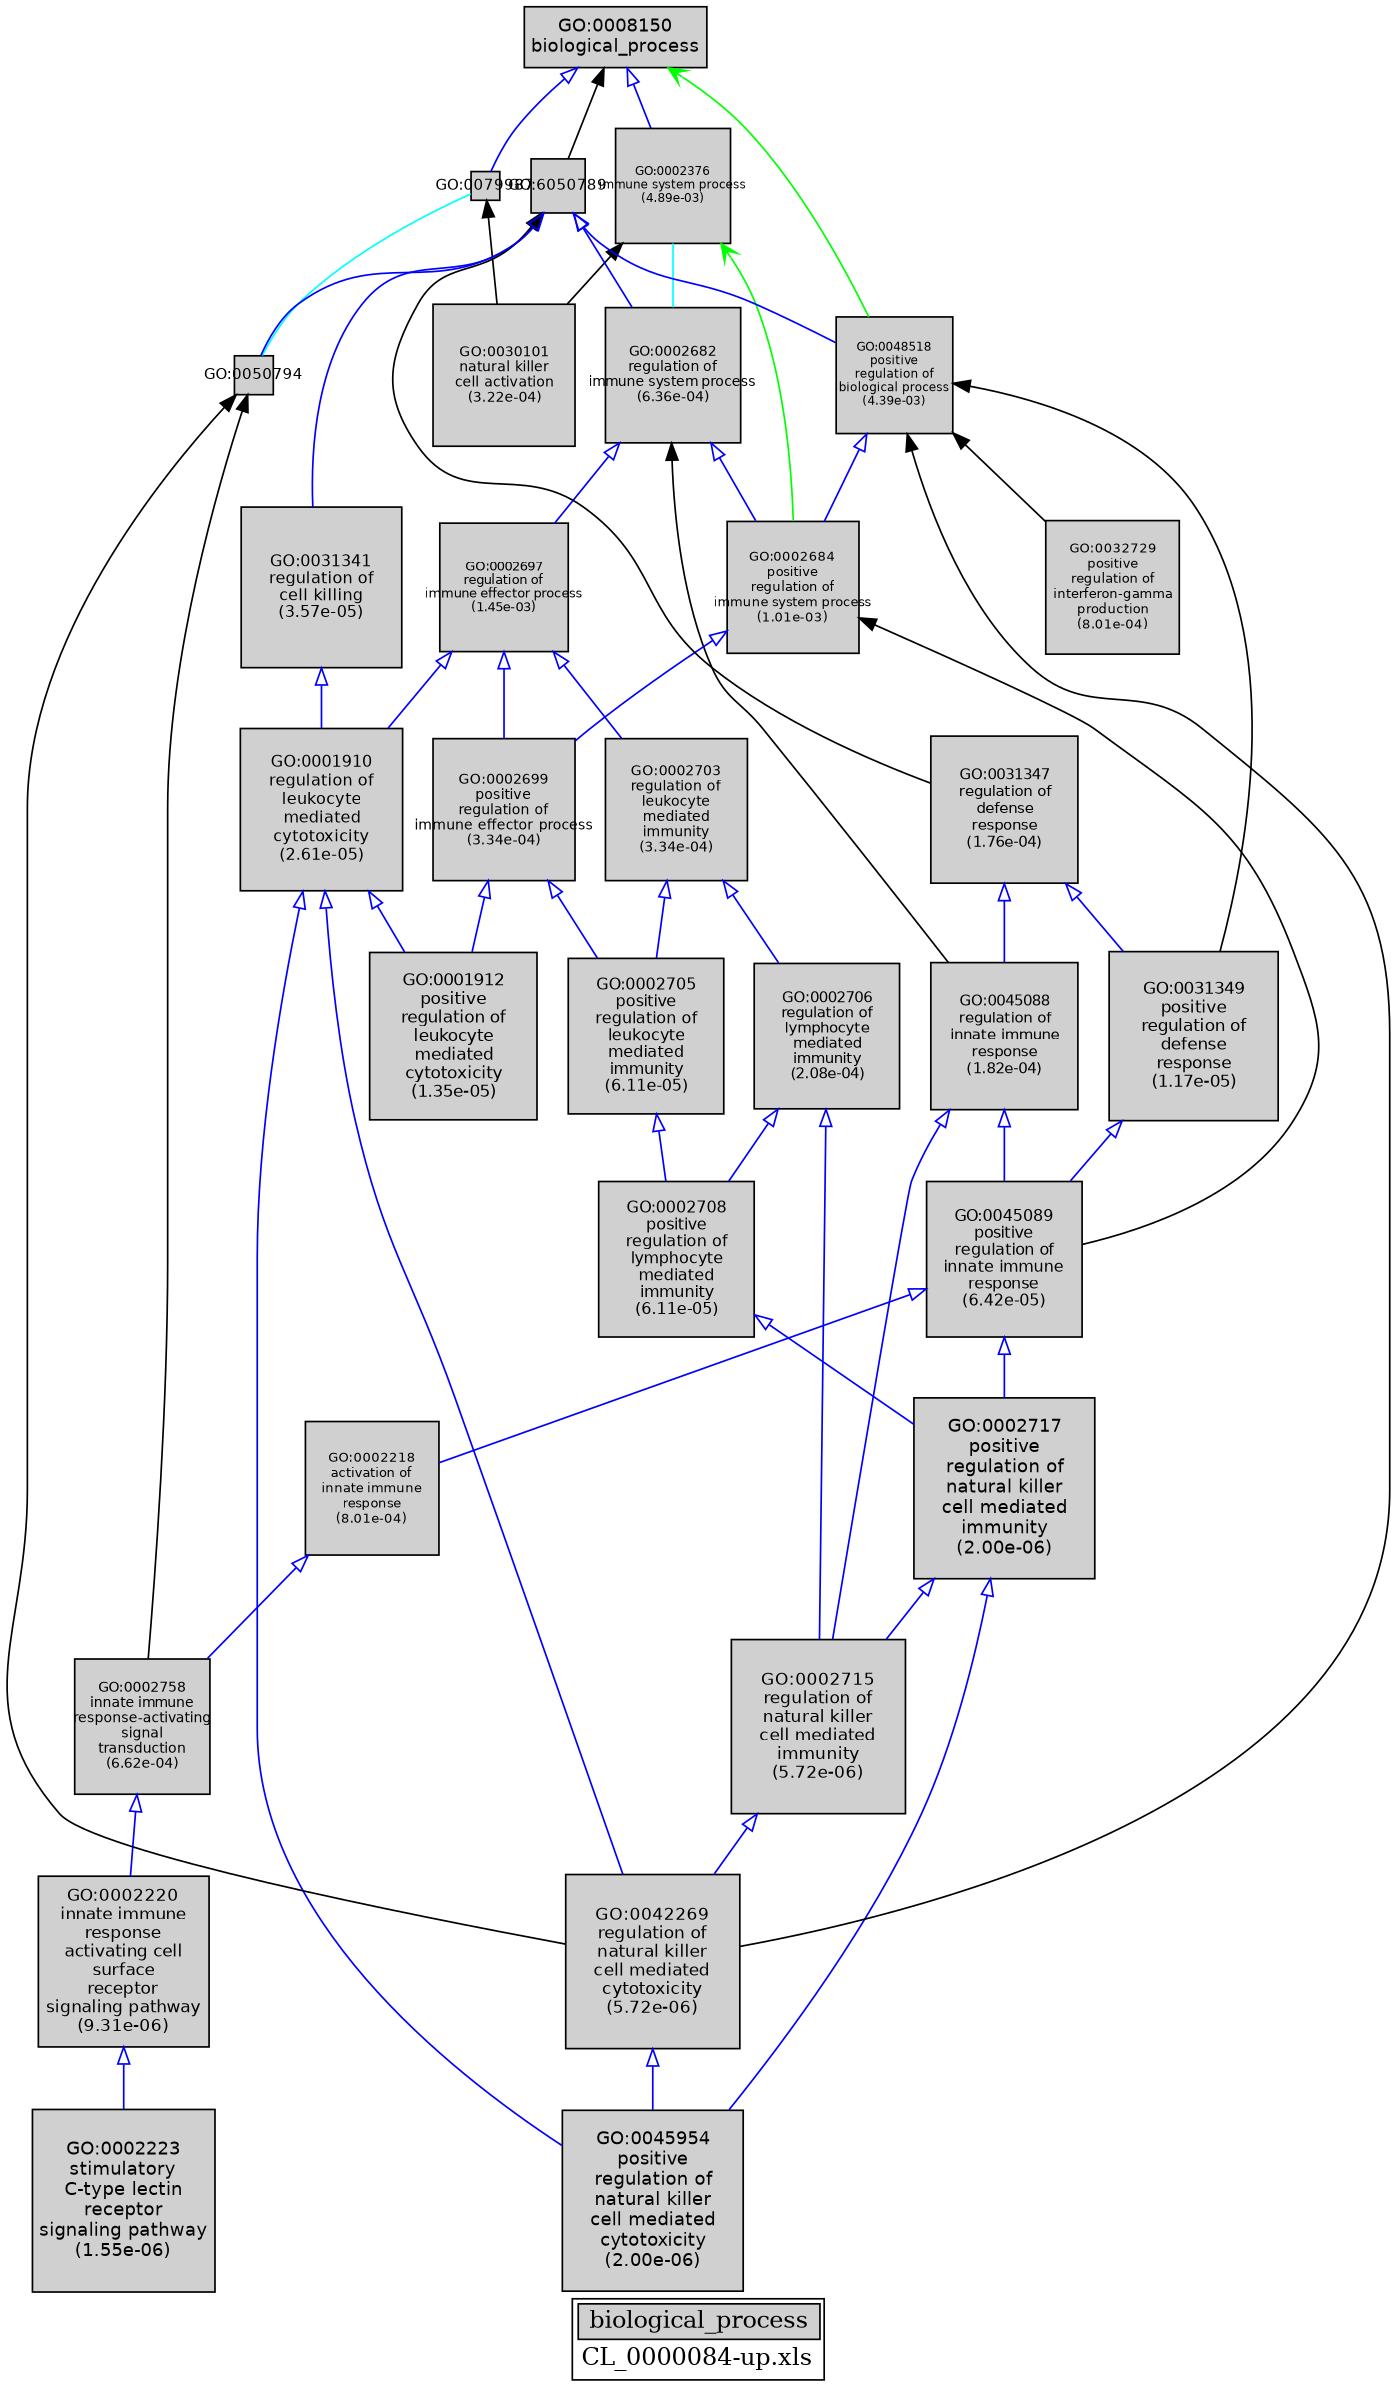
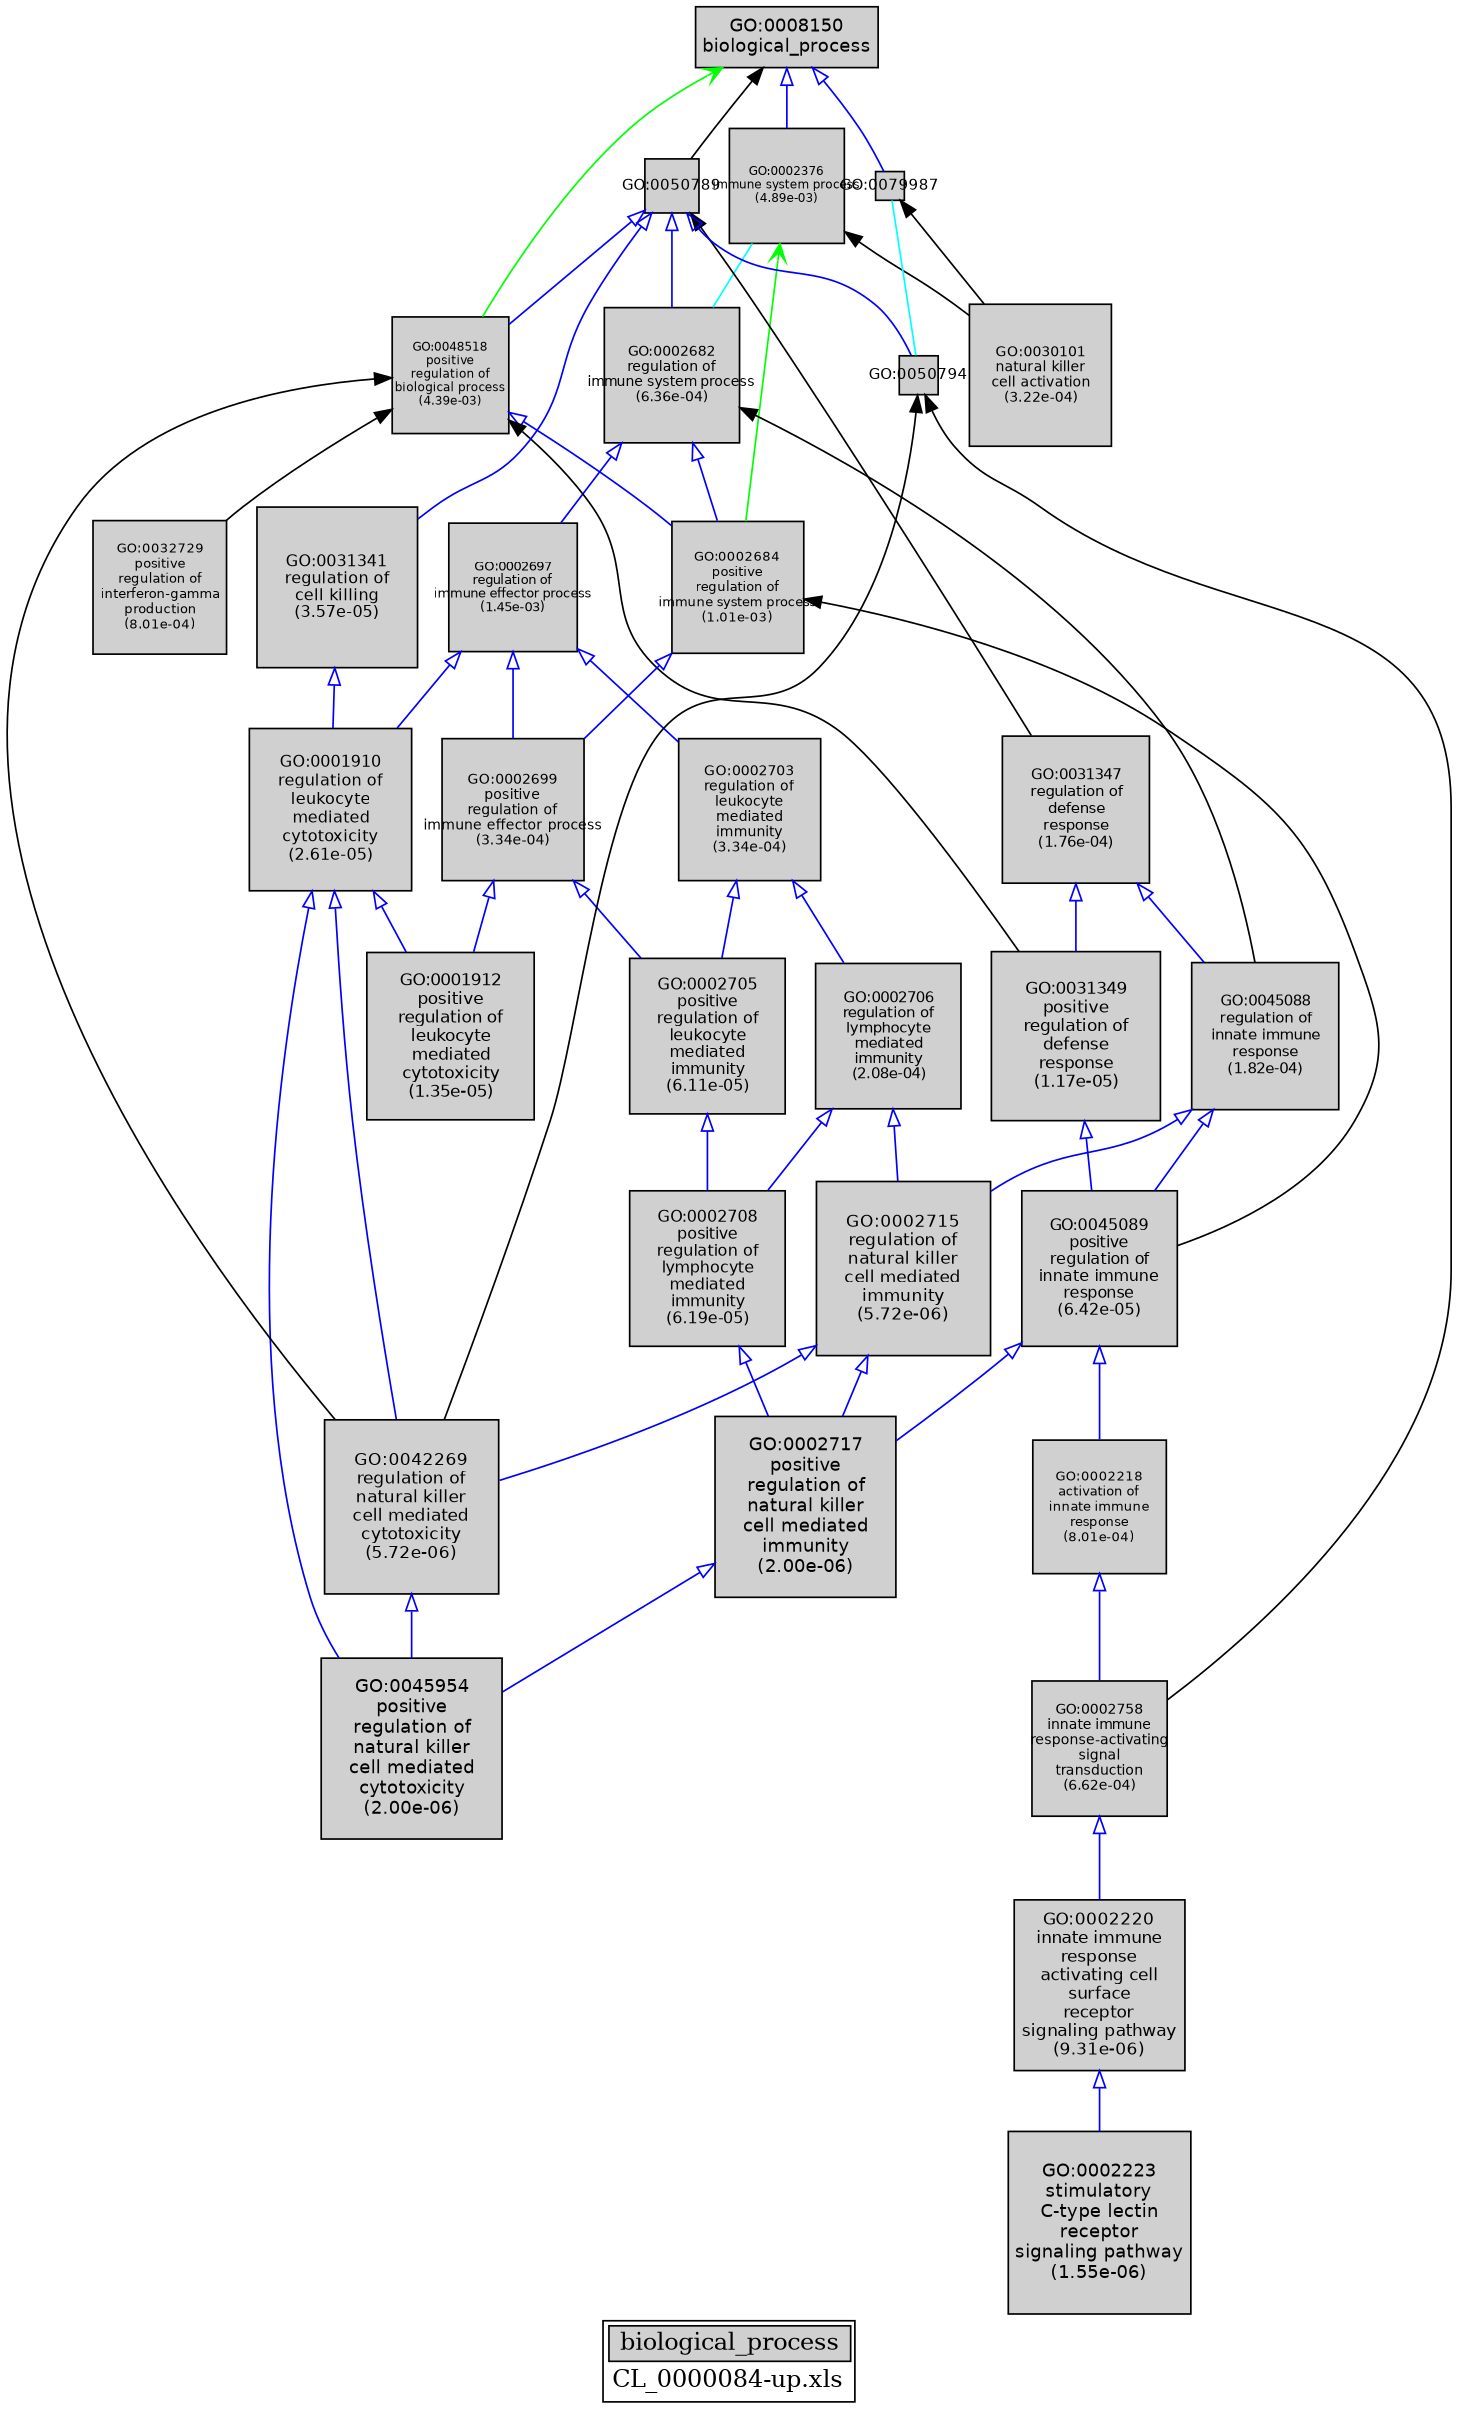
node "GO:6050789": label "GO:6050789" -> "GO:0050789"
node "GO:0002708": text "(6.11e-05)" -> "(6.19e-05)"
edge "GO:0002715" -> "GO:0002717": reversed
